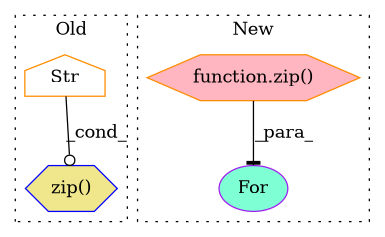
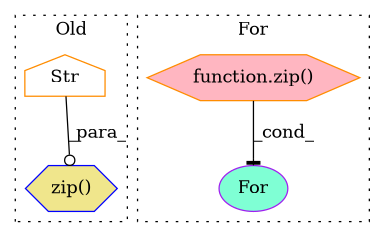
cluster "New": label "New" -> "For"
edge "Str" -> "zip()": label "_cond_" -> "_para_"
edge "function.zip()" -> "For": label "_para_" -> "_cond_"
